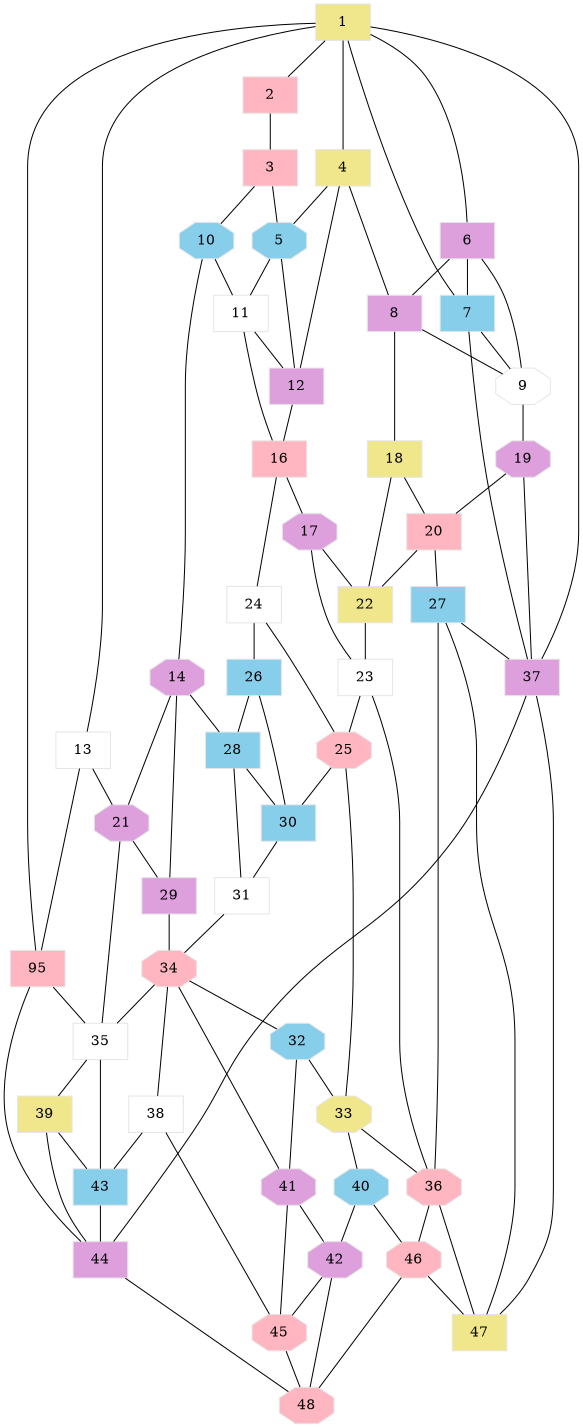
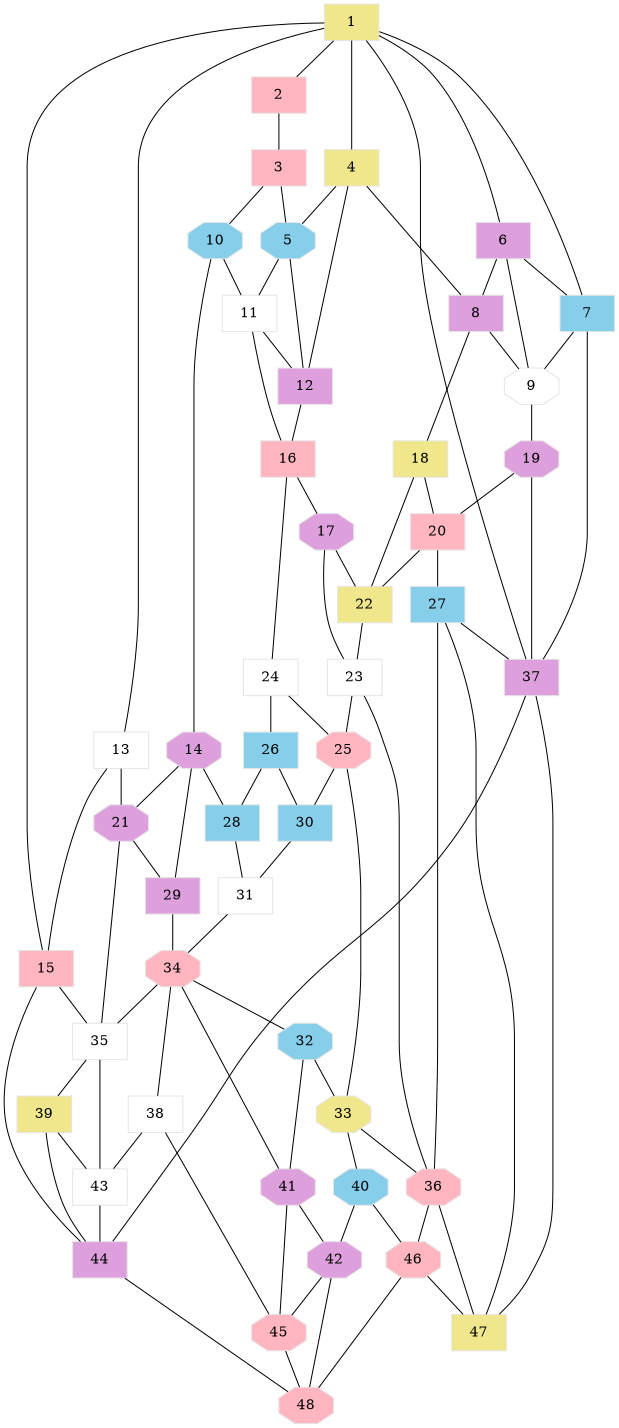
edge "28" -- "30": removed
node "95": label "95" -> "15"
node "43": fillcolor skyblue -> white
